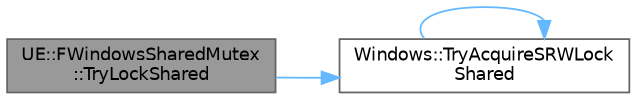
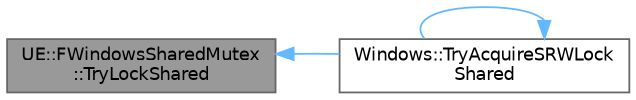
edge "UE::FWindowsSharedMutex ::TryLockShared" -> "Windows::TryAcquireSRWLock Shared": reversed
